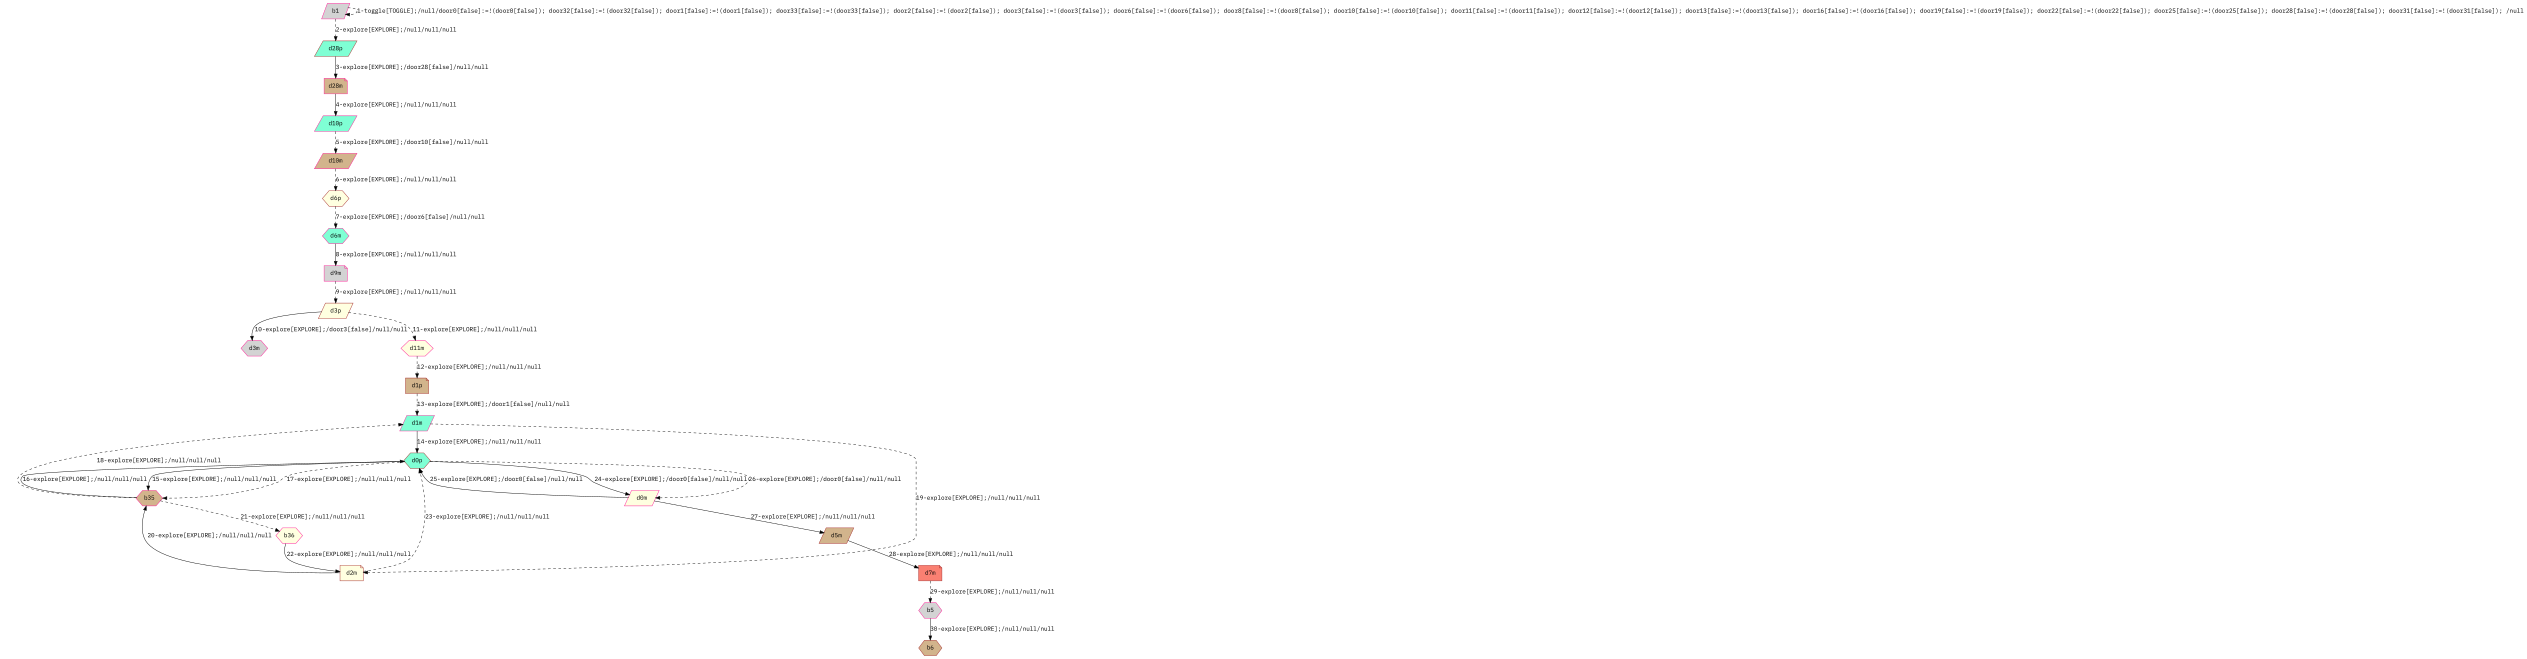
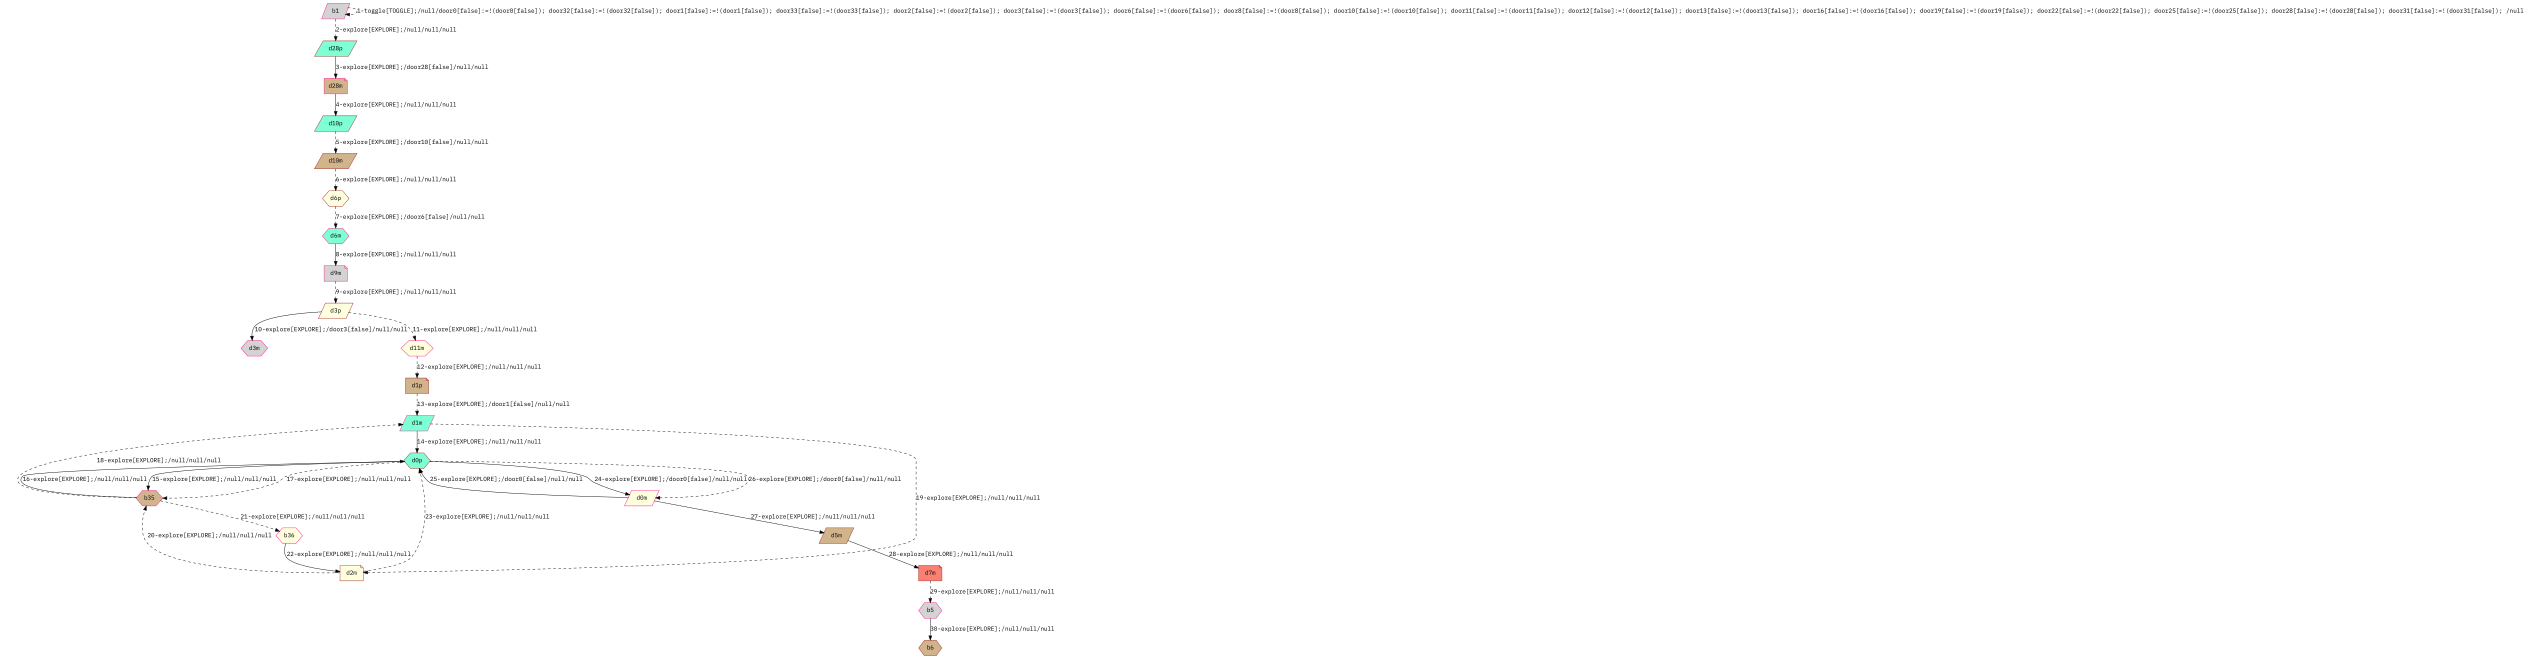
node "d10p": color deeppink -> brown
node "d10m": color deeppink -> brown
edge "d2m" -> "b35": style solid -> dashed
